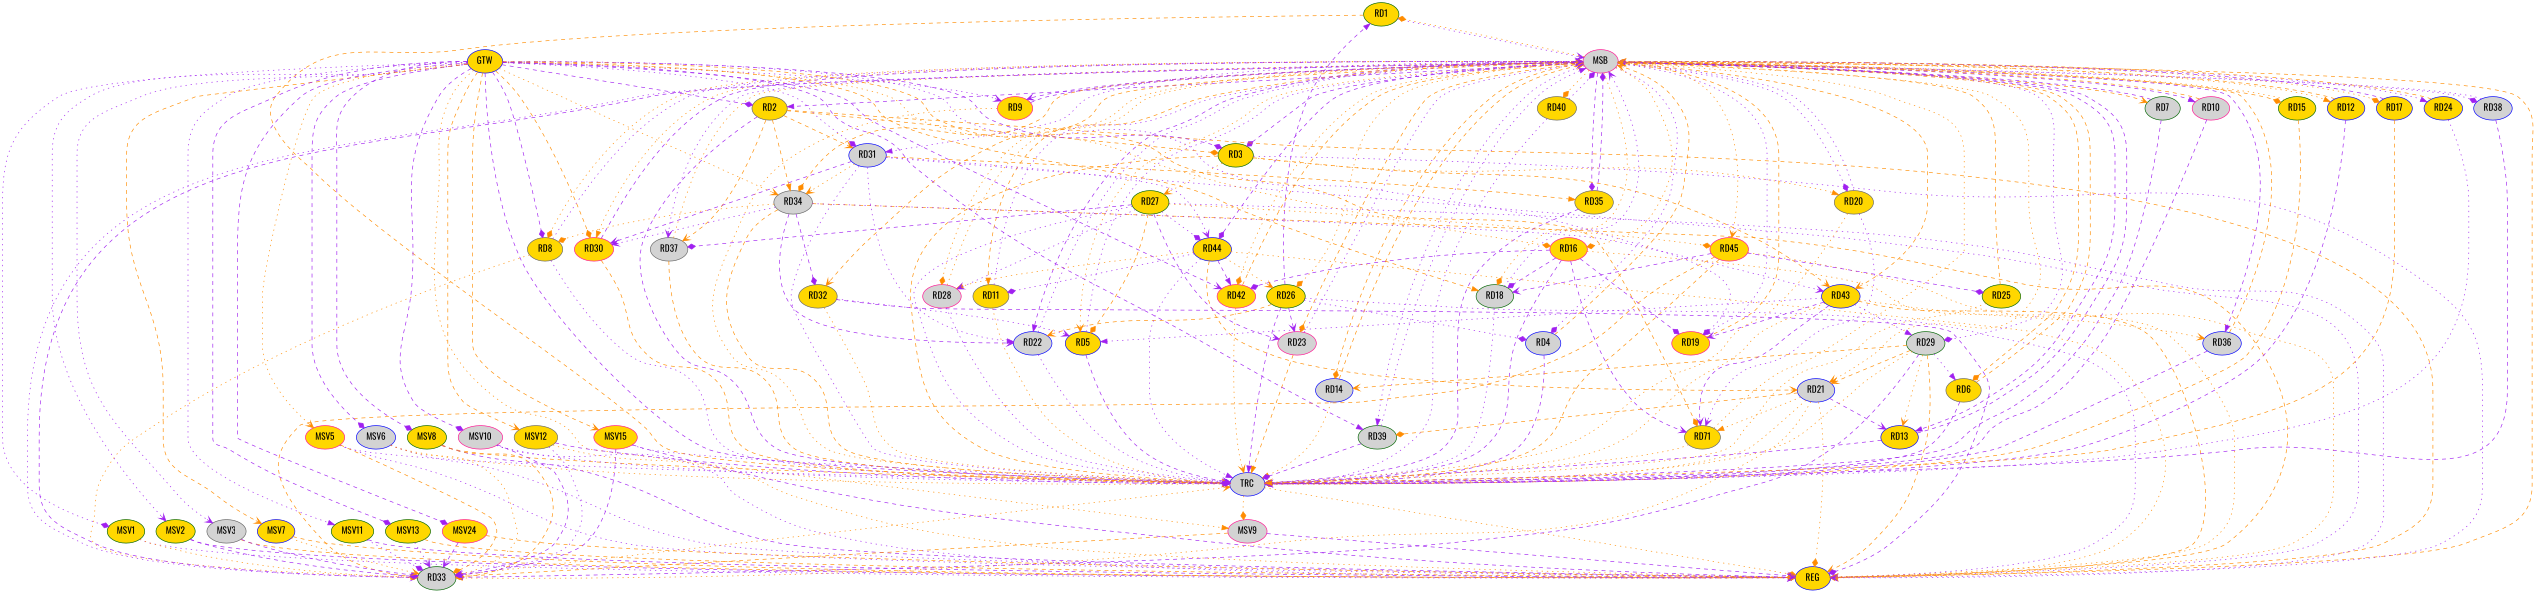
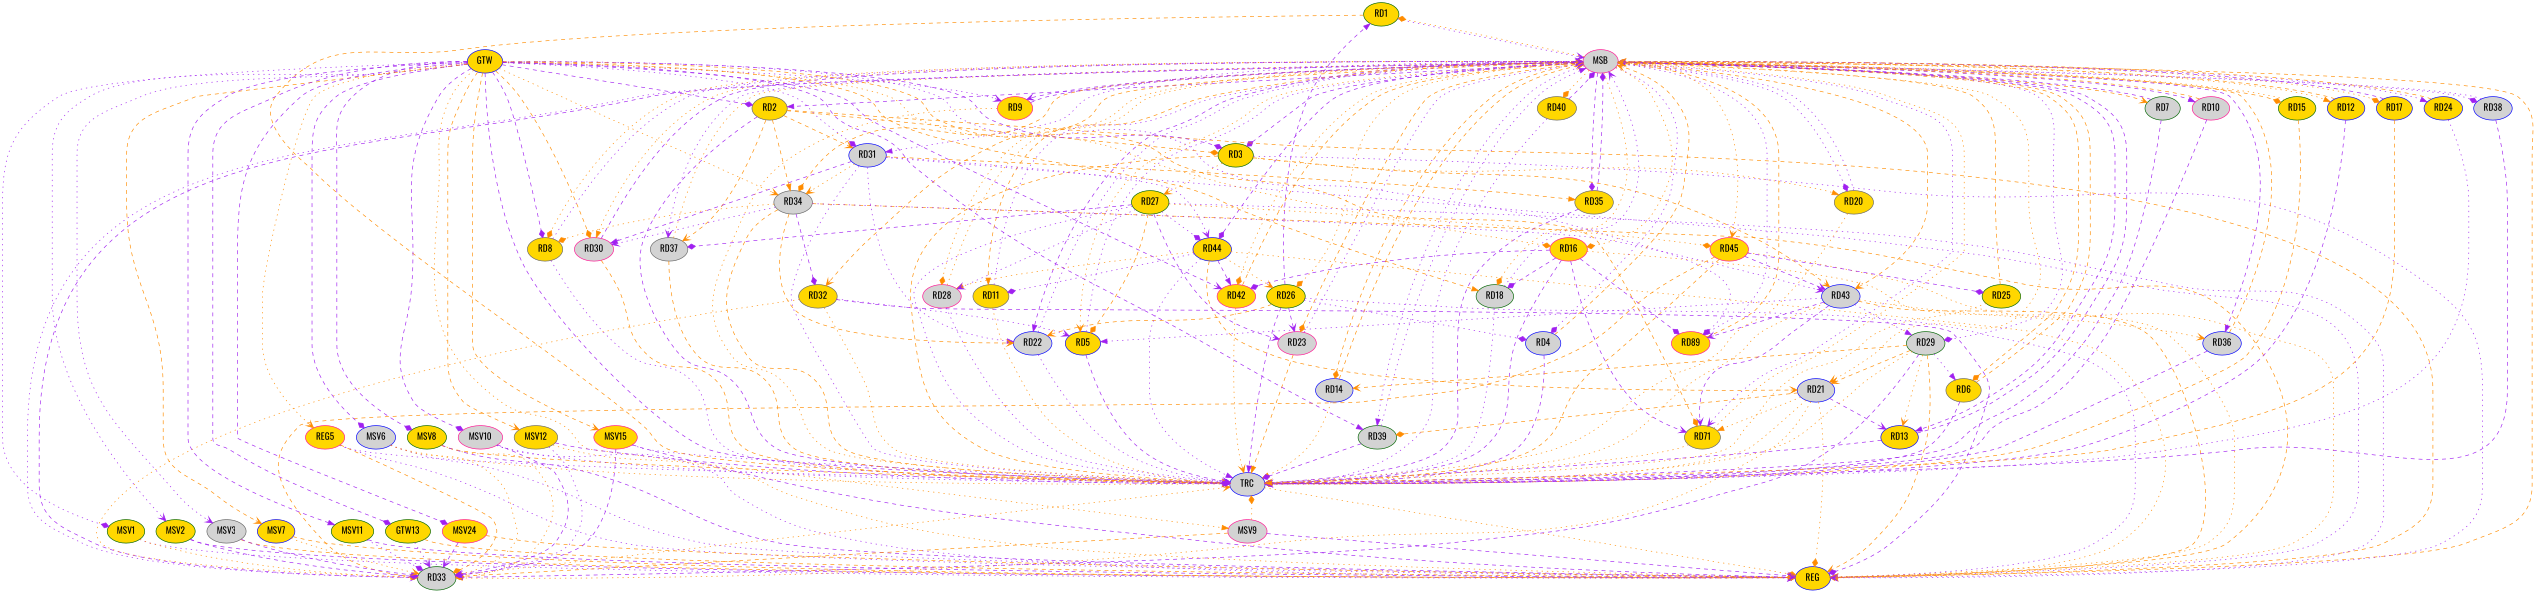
edge "RD40" -> "MSB": style dotted -> dashed
edge "RD31" -> "RD30": arrowhead vee -> normal
edge "GTW" -> "MSV11": style dotted -> dashed
node "RD30": fillcolor gold -> lightgrey
edge "RD45" -> "RD18": now "RD45" -> "RD43"
node "RD43": fillcolor gold -> lightgrey
edge "RD20" -> "RD71": now "MSB" -> "RD71"
edge "RD34" -> "RD22": color purple -> darkorange
node "RD19": label "RD19" -> "RD89"
node "MSV5": label "MSV5" -> "REG5"
edge "RD8" -> "RD33": now "RD32" -> "RD33"
edge "MSV8" -> "RD33": style dashed -> dotted
edge "TRC" -> "MSV9": reversed
node "MSV13": label "MSV13" -> "GTW13"
